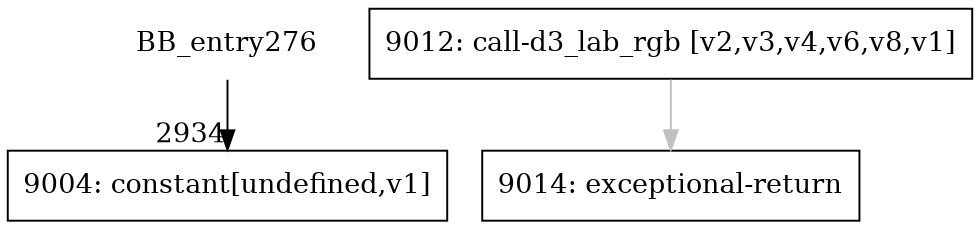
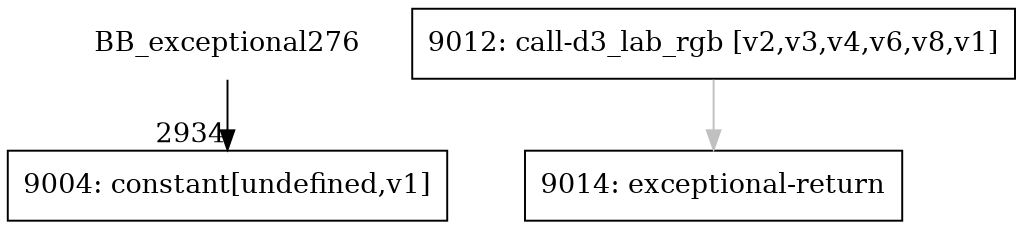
node "BB_entry276": label "BB_entry276" -> "BB_exceptional276"
